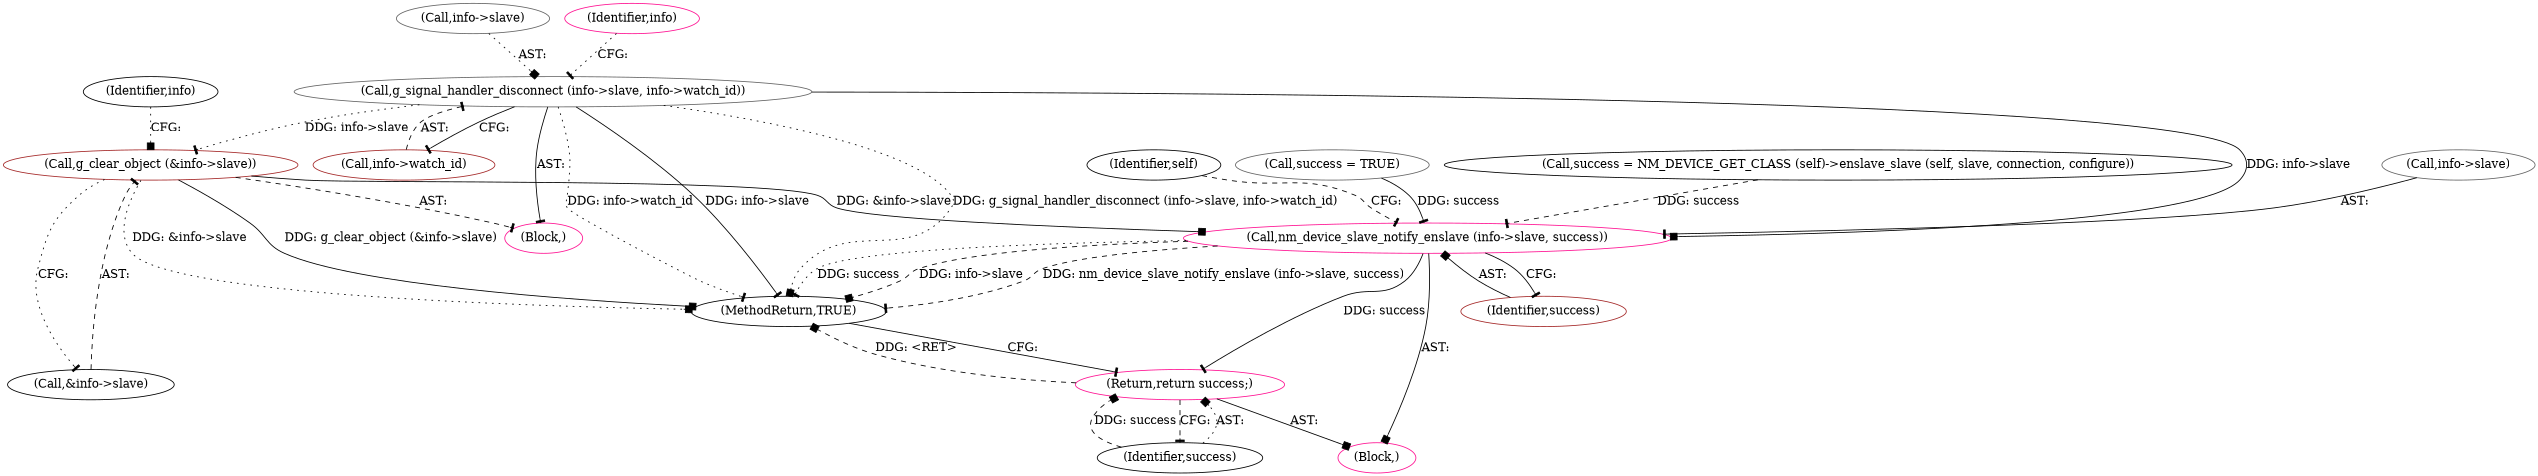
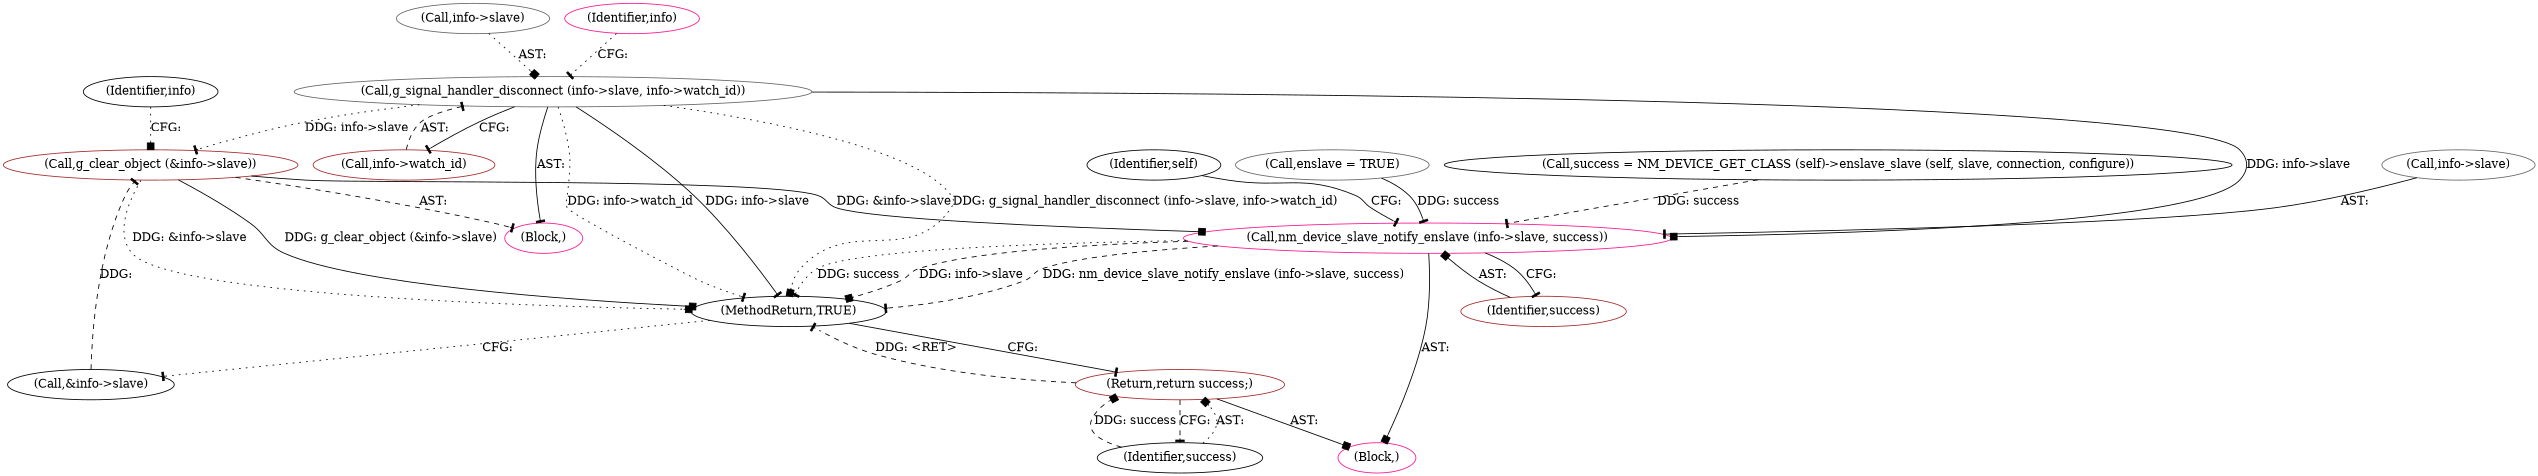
node "(Call,success = TRUE)": label "(Call,success = TRUE)" -> "(Call,enslave = TRUE)"
edge "(Identifier,self)" -> "(Call,nm_device_slave_notify_enslave (info->slave, success))": style dashed -> solid
edge "(Call,g_clear_object (&info->slave))" -> "(Call,&info->slave)": now "(MethodReturn,TRUE)" -> "(Call,&info->slave)"
edge "(Call,&info->slave)" -> "(Call,g_clear_object (&info->slave))": label "AST: " -> "DDG: "
edge "(Call,nm_device_slave_notify_enslave (info->slave, success))" -> "(Return,return success;)": removed, label "DDG: success"
edge "(Return,return success;)" -> "(MethodReturn,TRUE)": arrowhead box -> tee
node "(Return,return success;)": color deeppink -> brown
